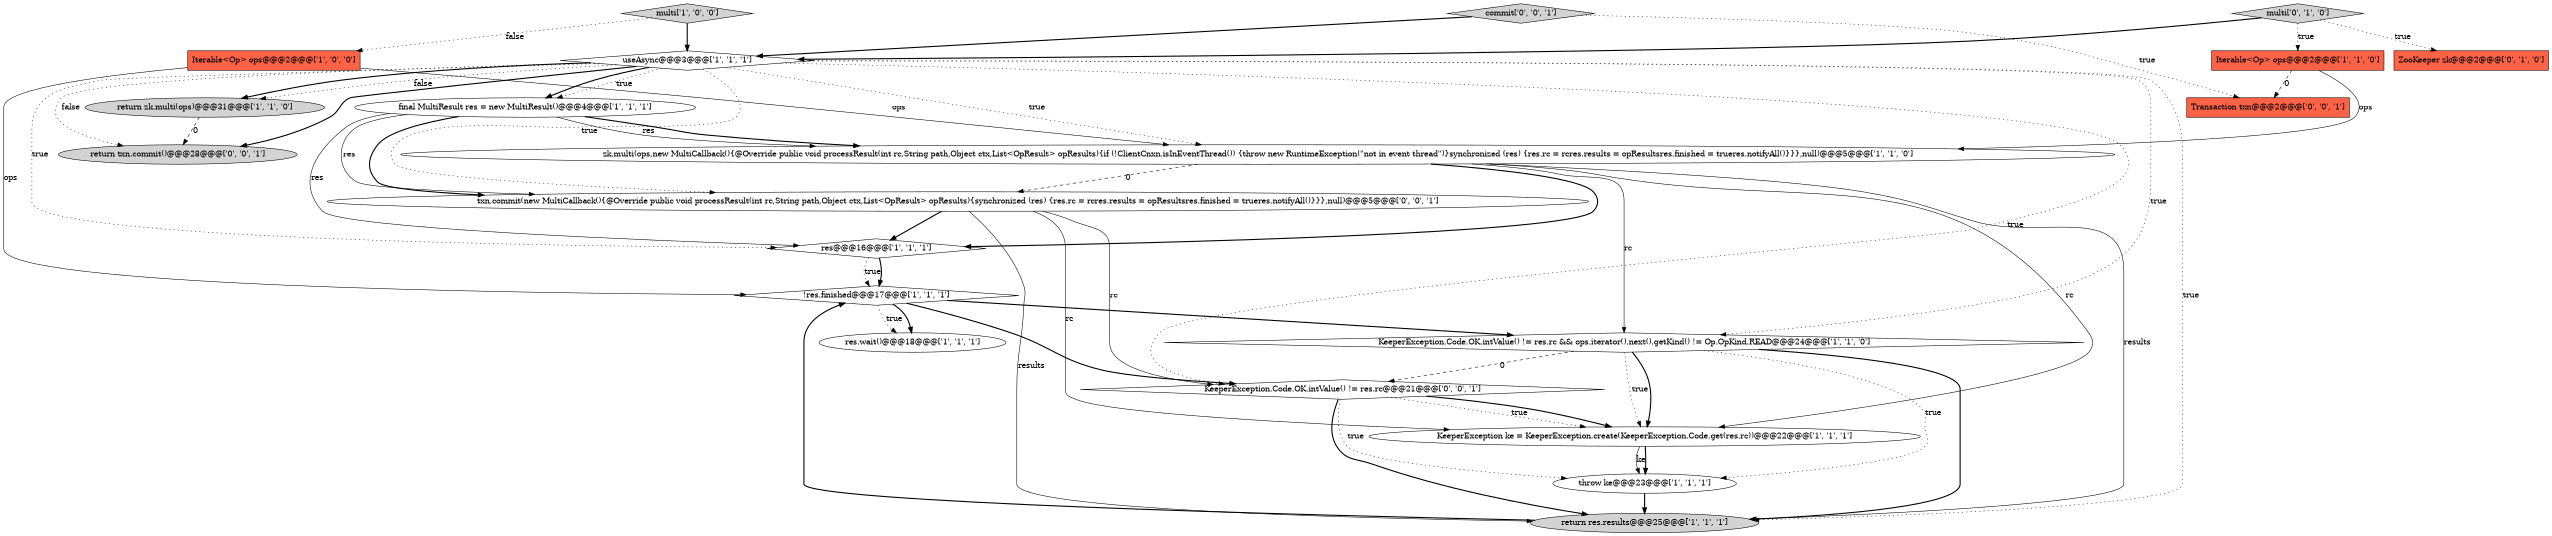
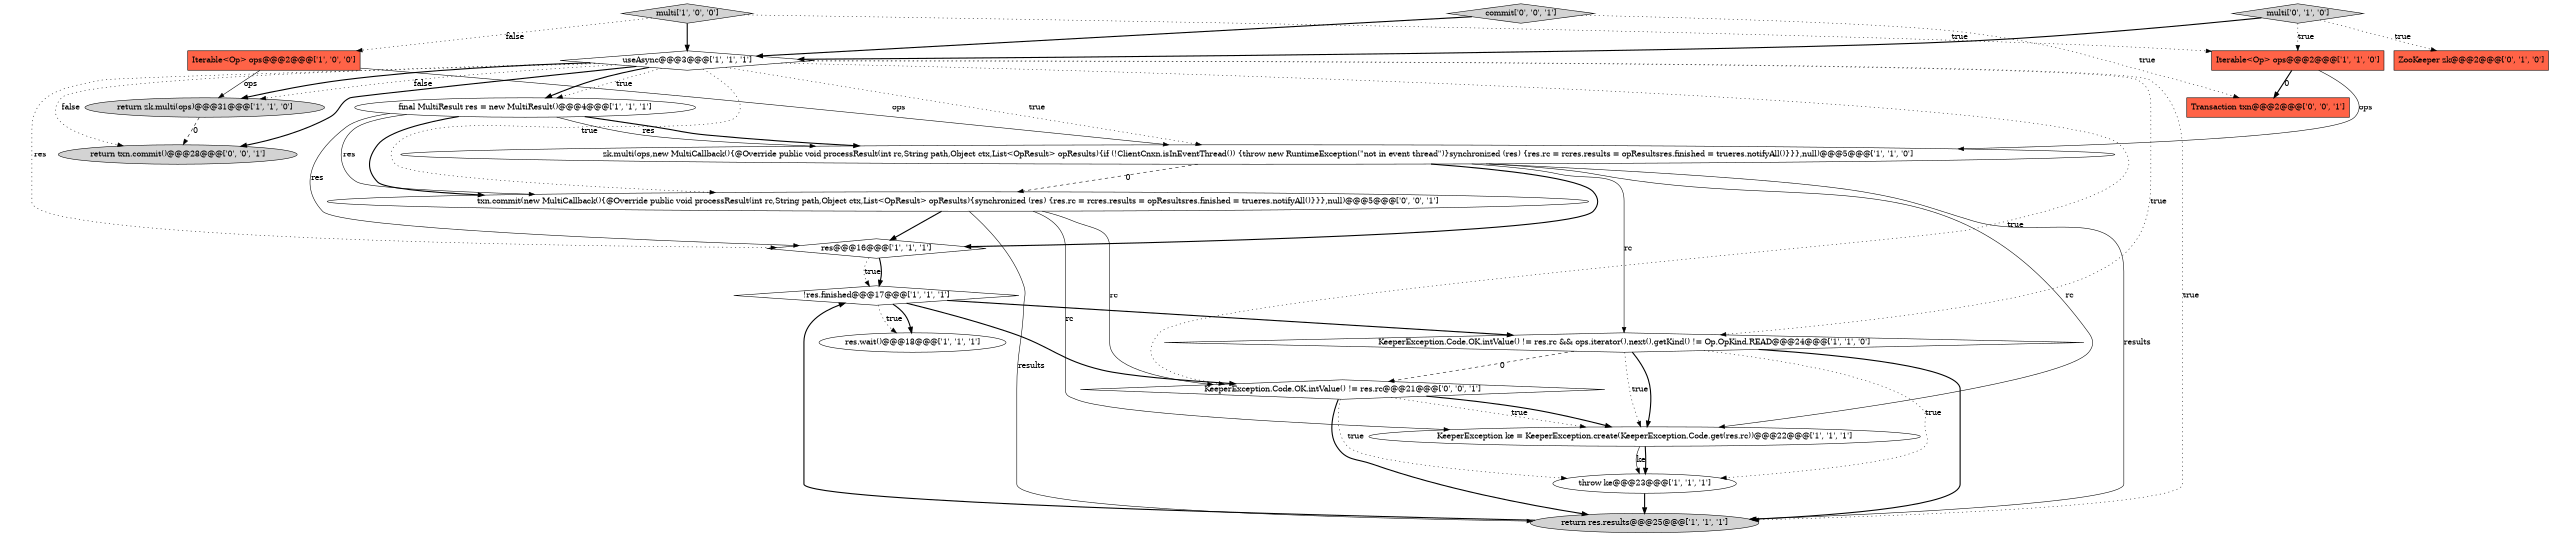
edge "multi['1', '0', '0']" -> "Iterable<Op> ops@@@2@@@['1', '1', '0']": added, label "true"
edge "Iterable<Op> ops@@@2@@@['1', '1', '0']" -> "Transaction txn@@@2@@@['0', '0', '1']": style dashed -> bold
edge "useAsync@@@3@@@['1', '1', '1']" -> "res@@@16@@@['1', '1', '1']": label "true" -> "res"
edge "Iterable<Op> ops@@@2@@@['1', '0', '0']" -> "!res.finished@@@17@@@['1', '1', '1']": now "Iterable<Op> ops@@@2@@@['1', '0', '0']" -> "return zk.multi(ops)@@@31@@@['1', '1', '0']"
